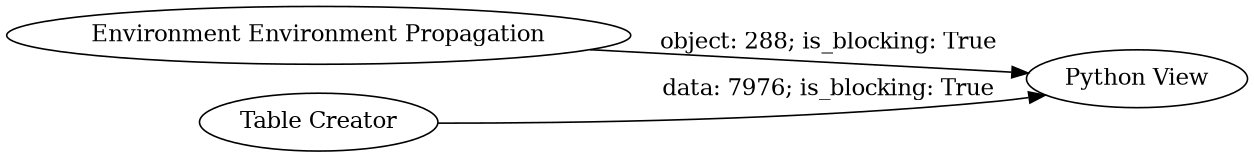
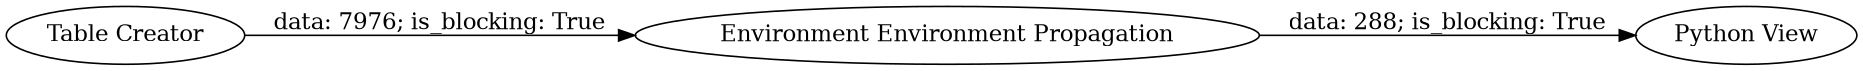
edge "Environment Environment Propagation" -> "Python View": label "object: 288; is_blocking: True" -> "data: 288; is_blocking: True"
edge "Table Creator" -> "Python View": now "Table Creator" -> "Environment Environment Propagation"
